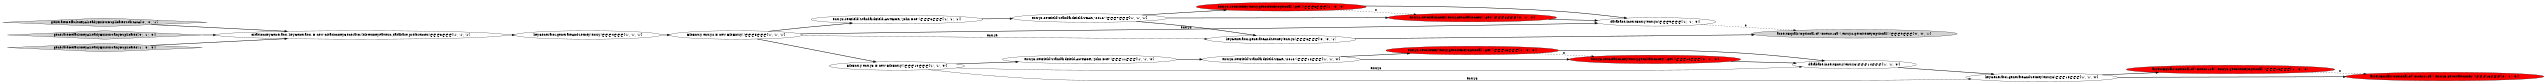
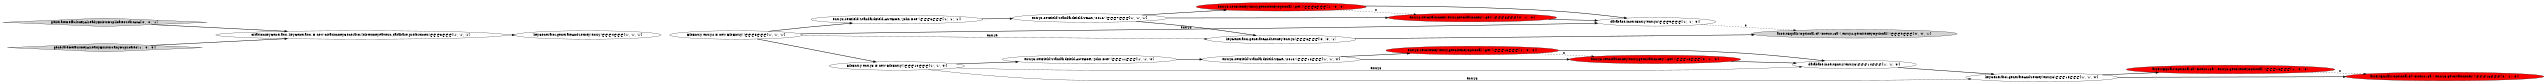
node "generateDefaultKeyAlreadyExistsManyDuplicates['0', '1', '0']": removed
edge "keyGenerator.generateAndSetKey(entry)@@@4@@@['1', '1', '1']" -> "BibEntry entry2 = new BibEntry()@@@5@@@['1', '1', '1']": removed
